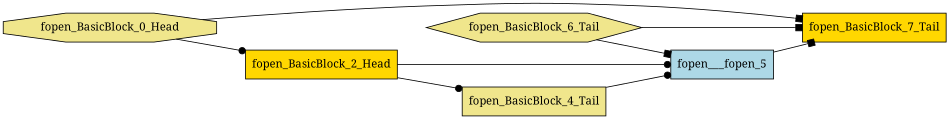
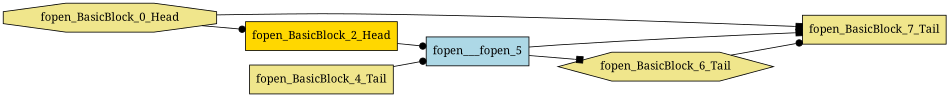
edge "fopen_BasicBlock_6_Tail" -> "fopen_BasicBlock_7_Tail": arrowhead box -> dot
node "fopen_BasicBlock_7_Tail": fillcolor gold -> khaki
edge "fopen_BasicBlock_6_Tail" -> "fopen___fopen_5": reversed
edge "fopen_BasicBlock_2_Head" -> "fopen_BasicBlock_4_Tail": removed
